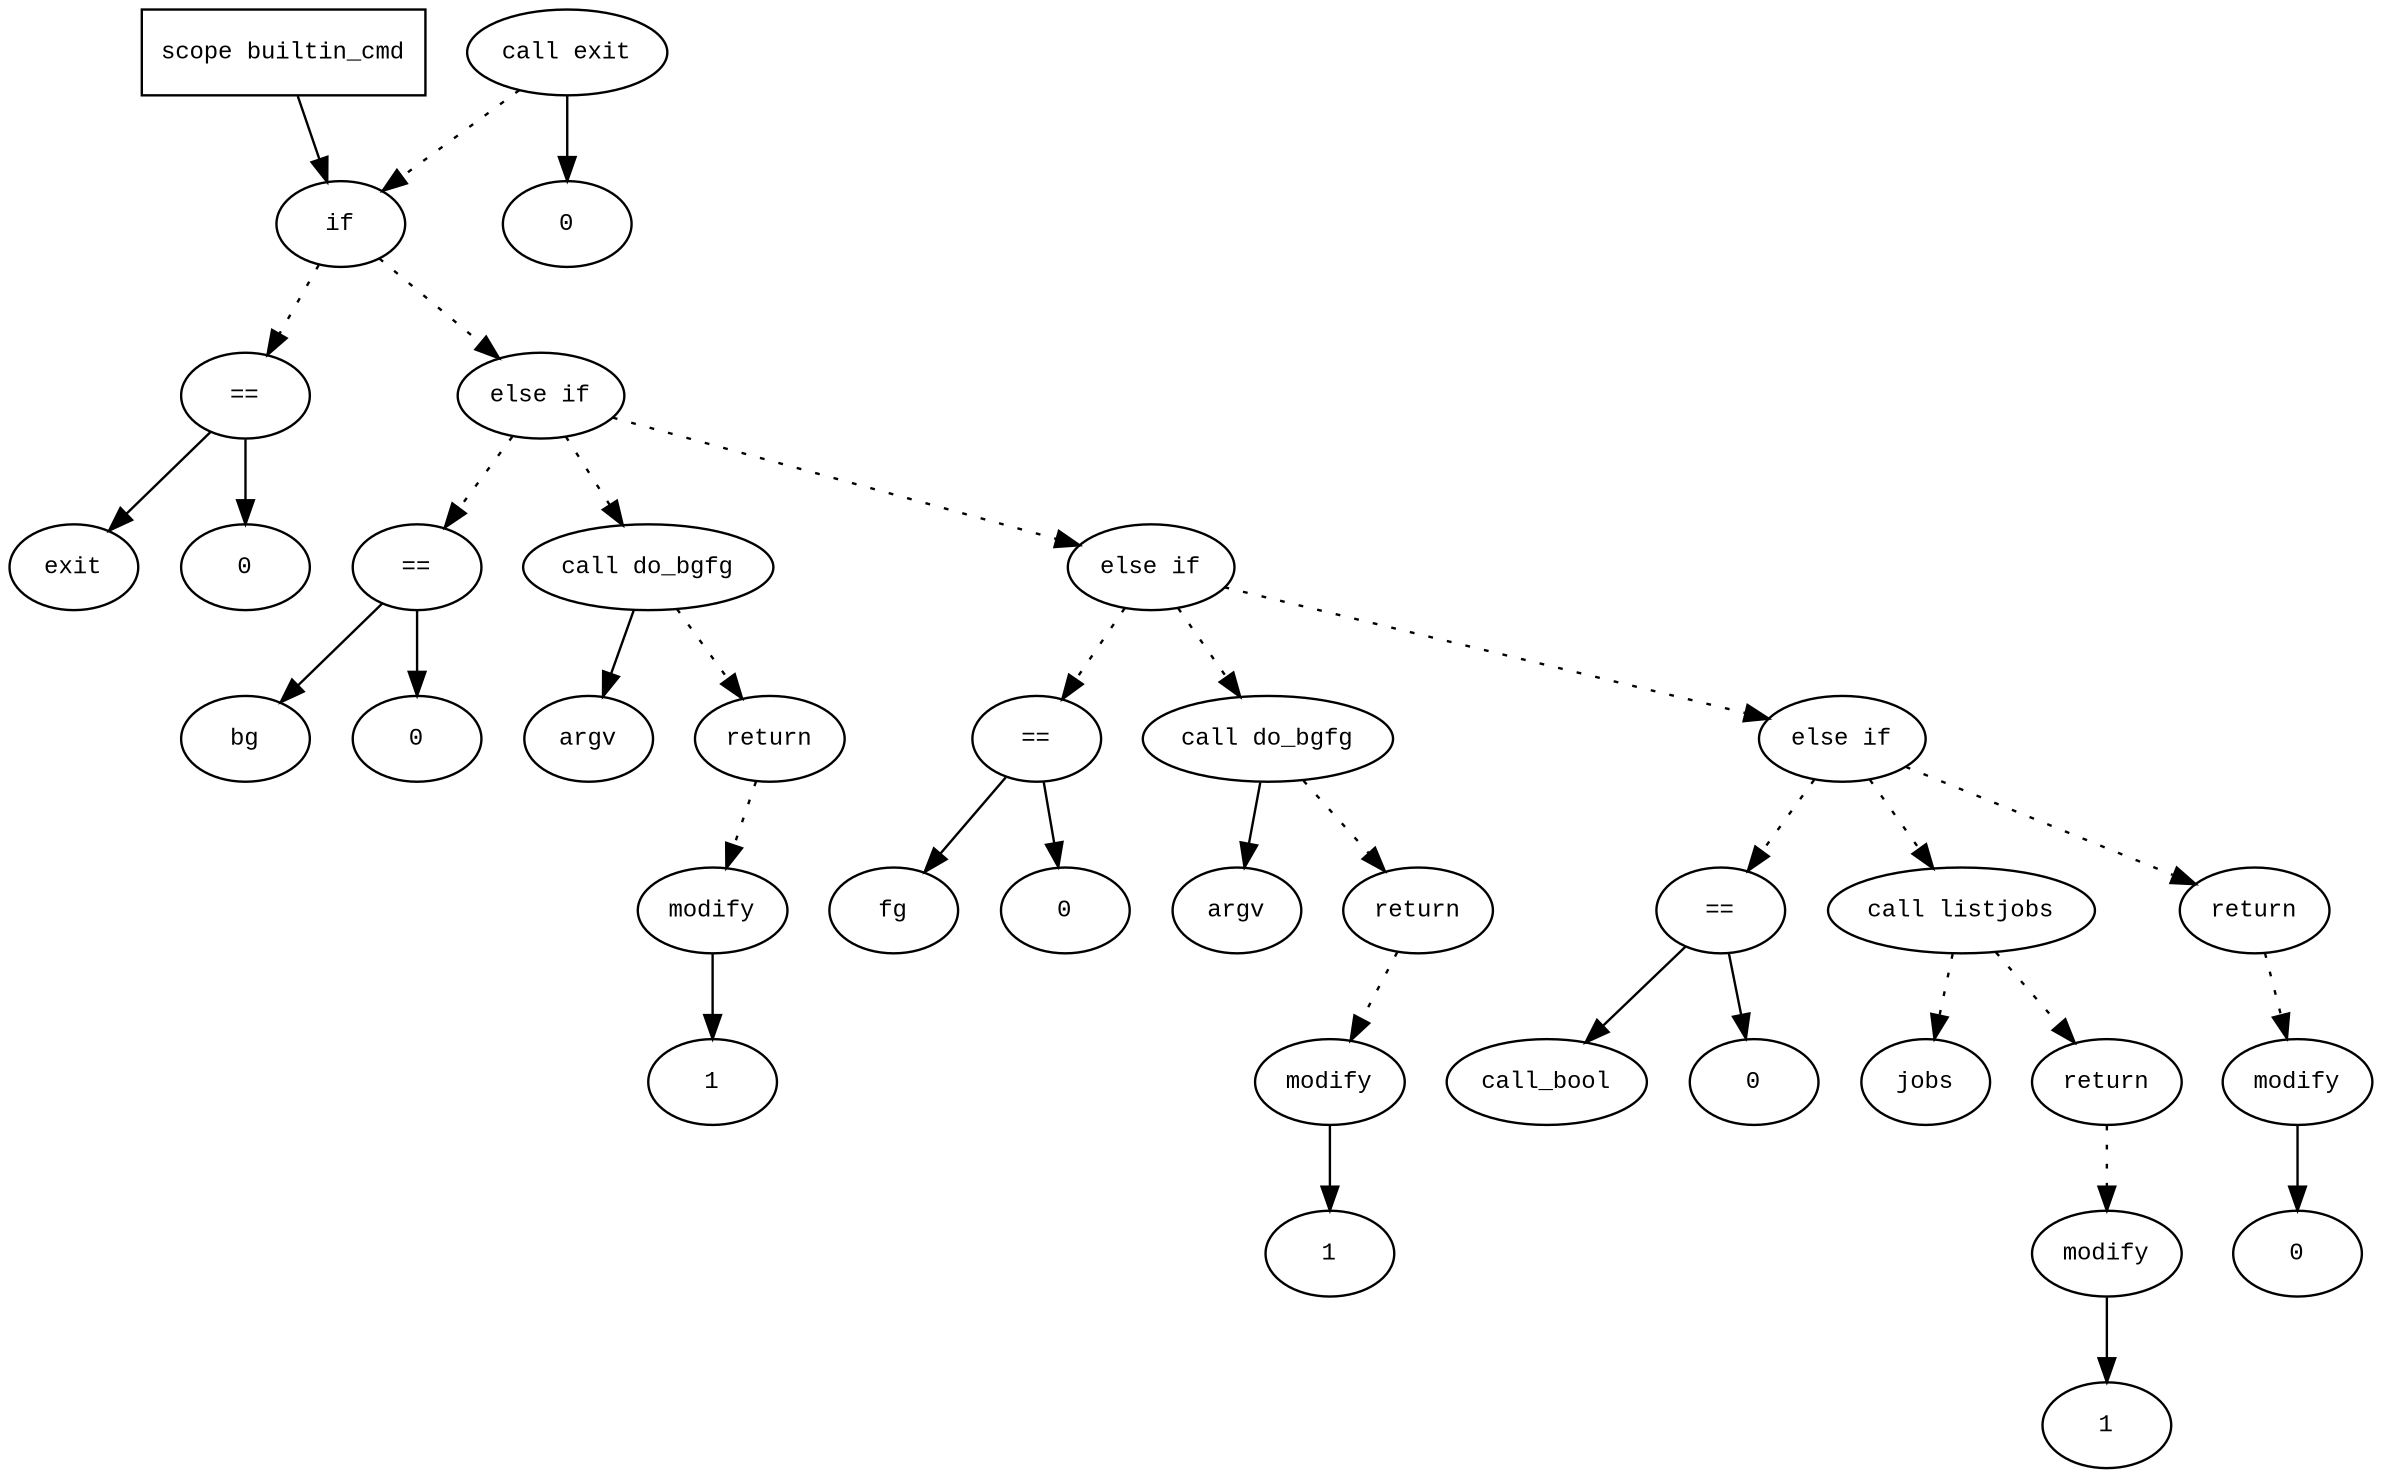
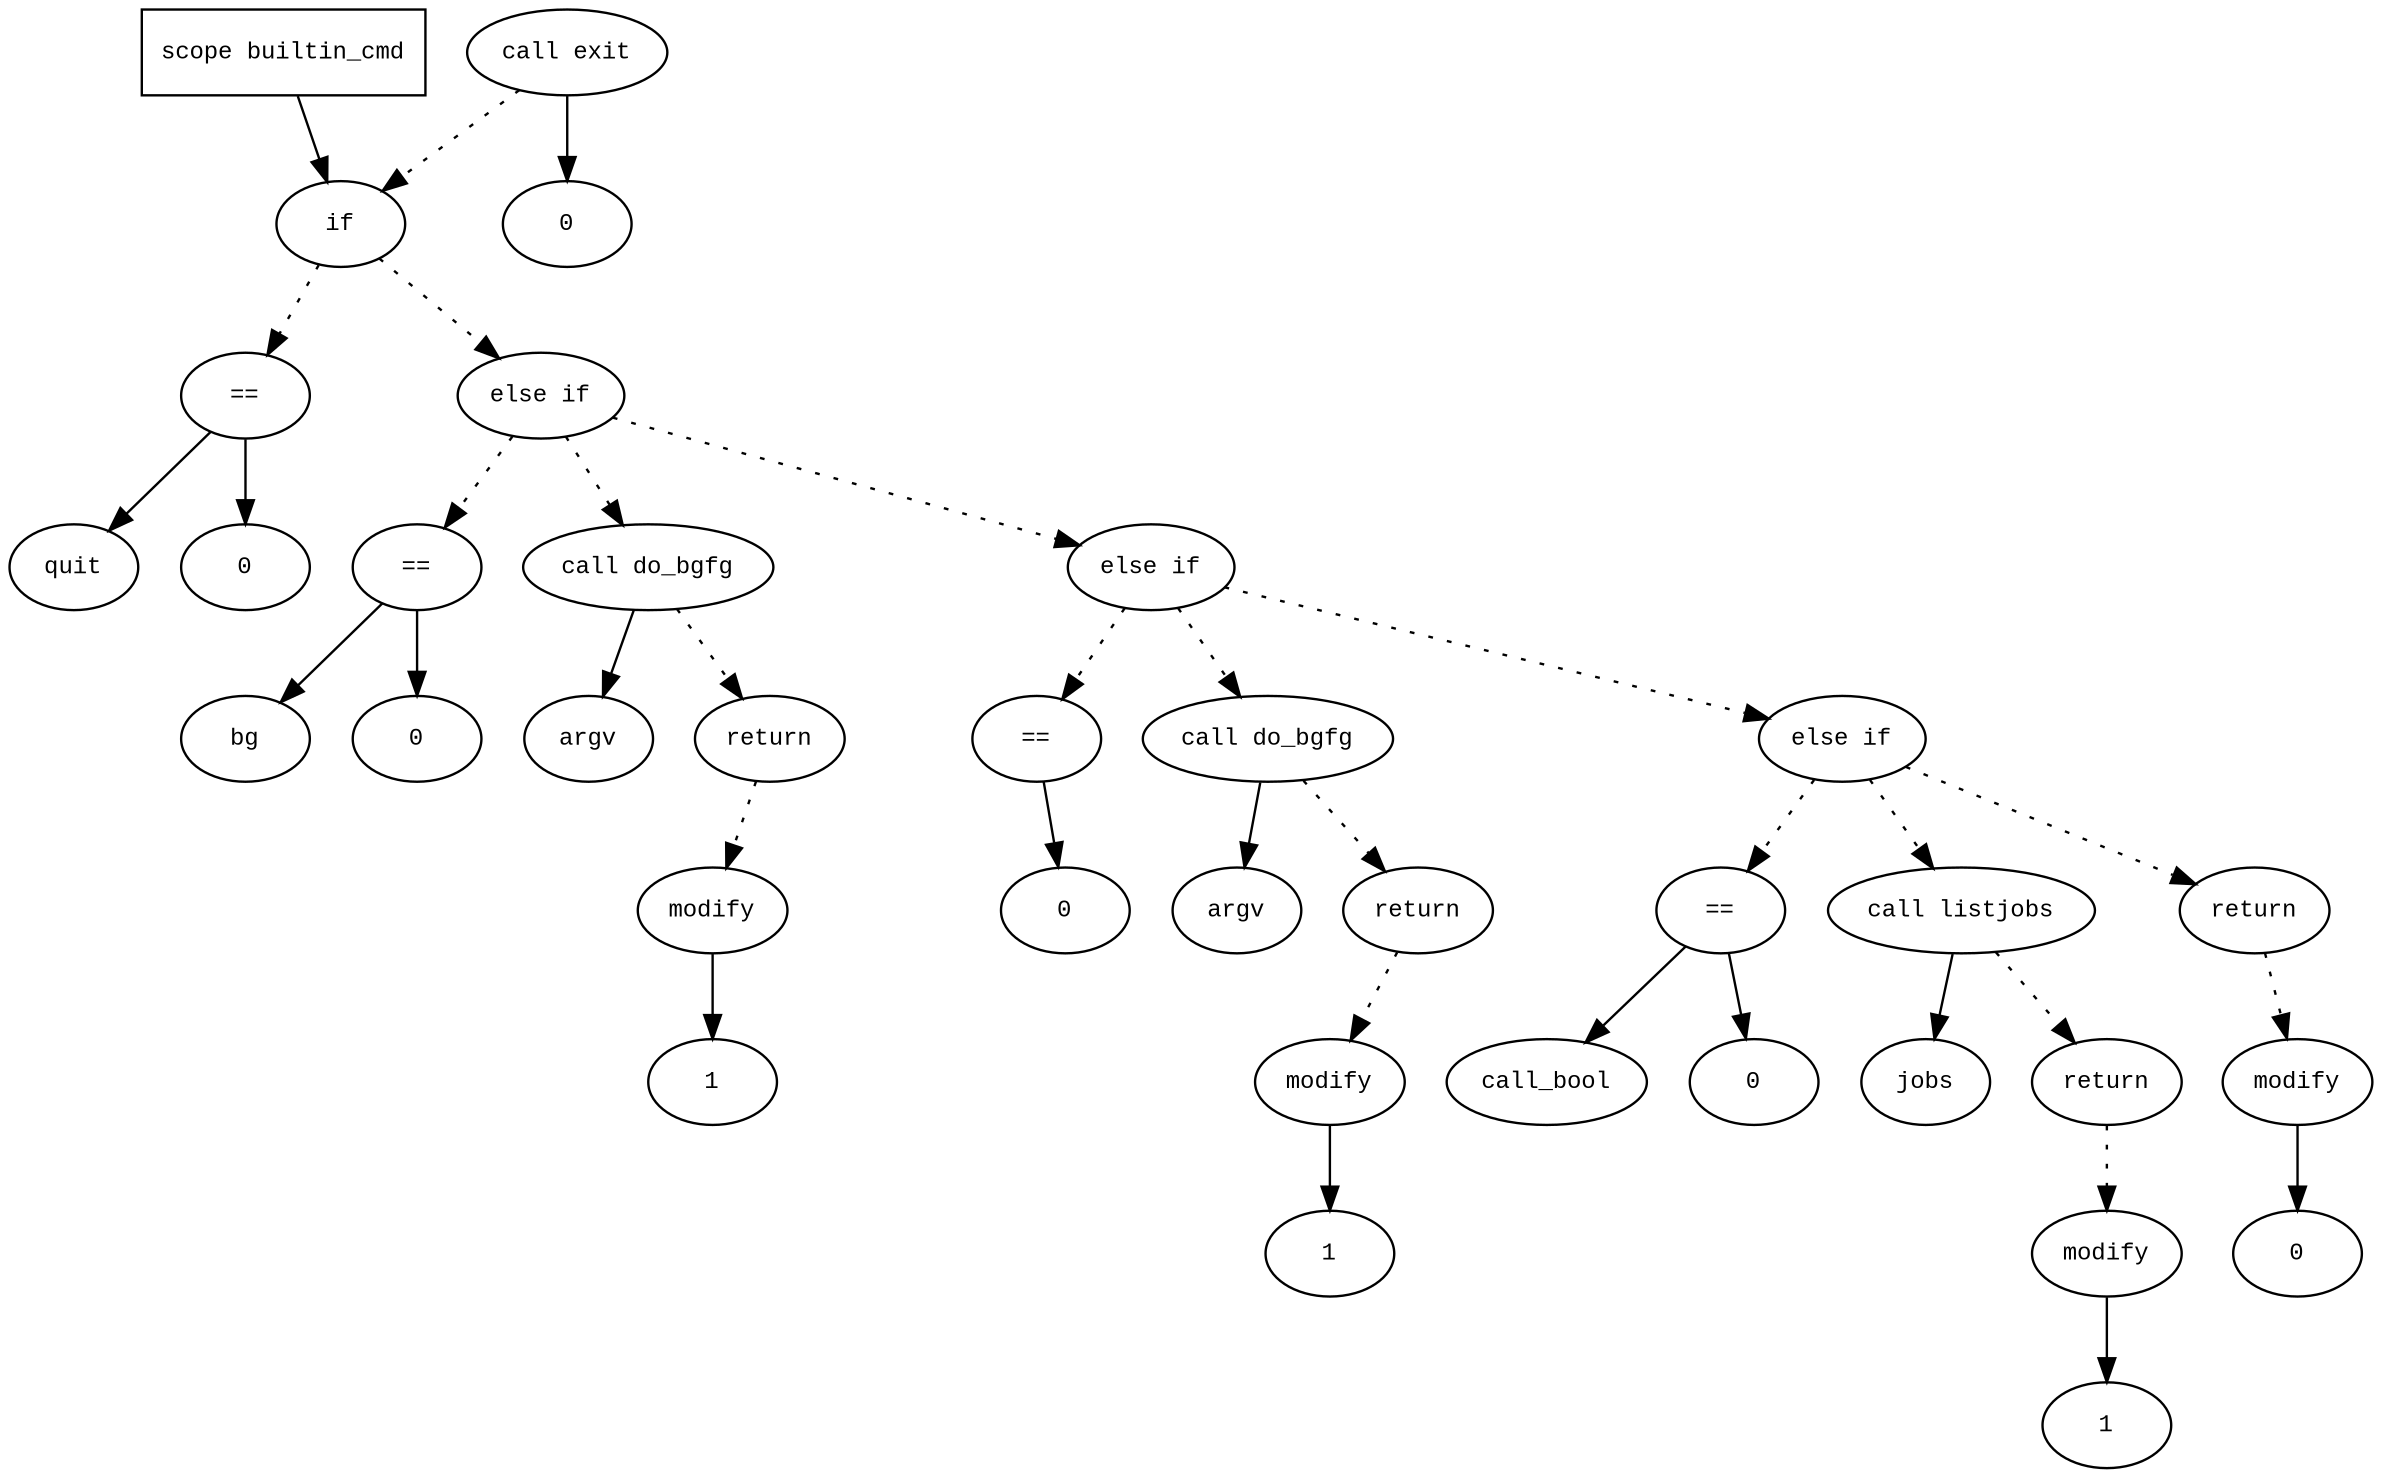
node "exit": label "exit" -> "quit"
node "fg": removed
edge "call listjobs" -> "jobs": style dotted -> solid
